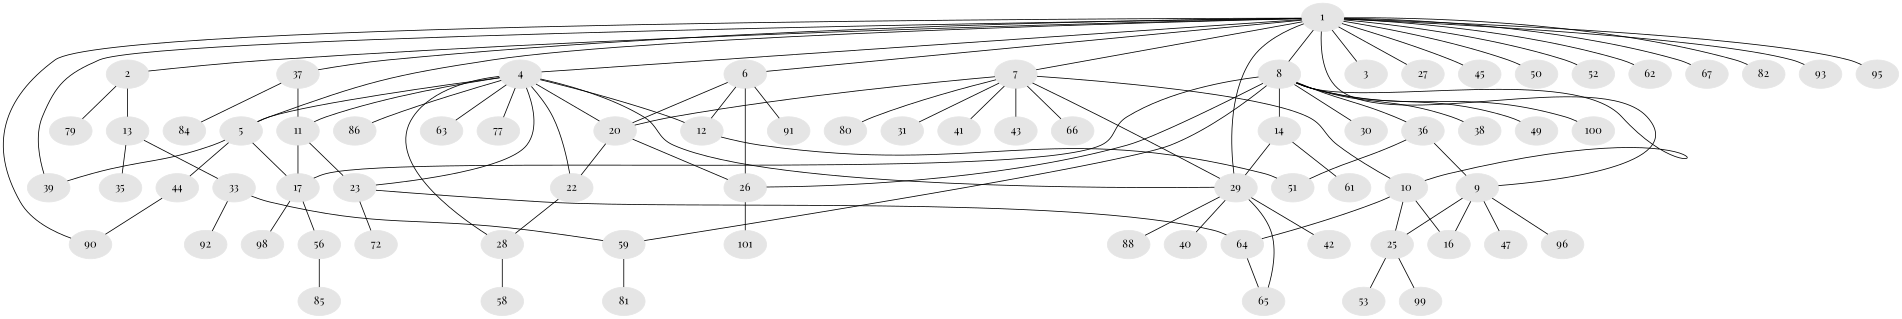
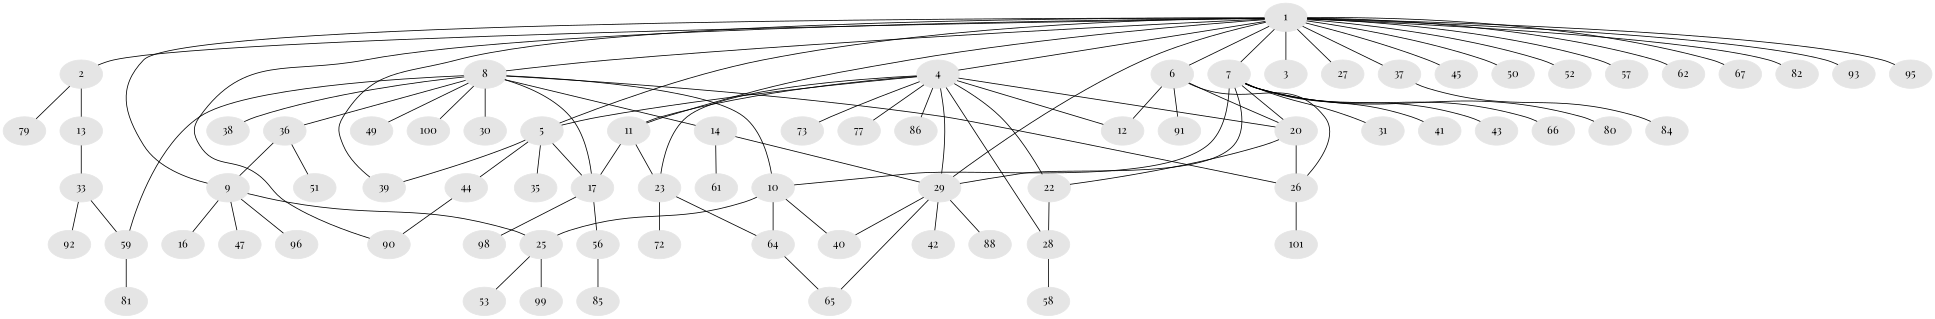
node "57": added
edge "37" -- "11": now "1" -- "11"
node "63": label "63" -> "73"
edge "12" -- "51": removed
edge "13" -- "35": now "5" -- "35"
edge "10" -- "16": now "10" -- "40"
